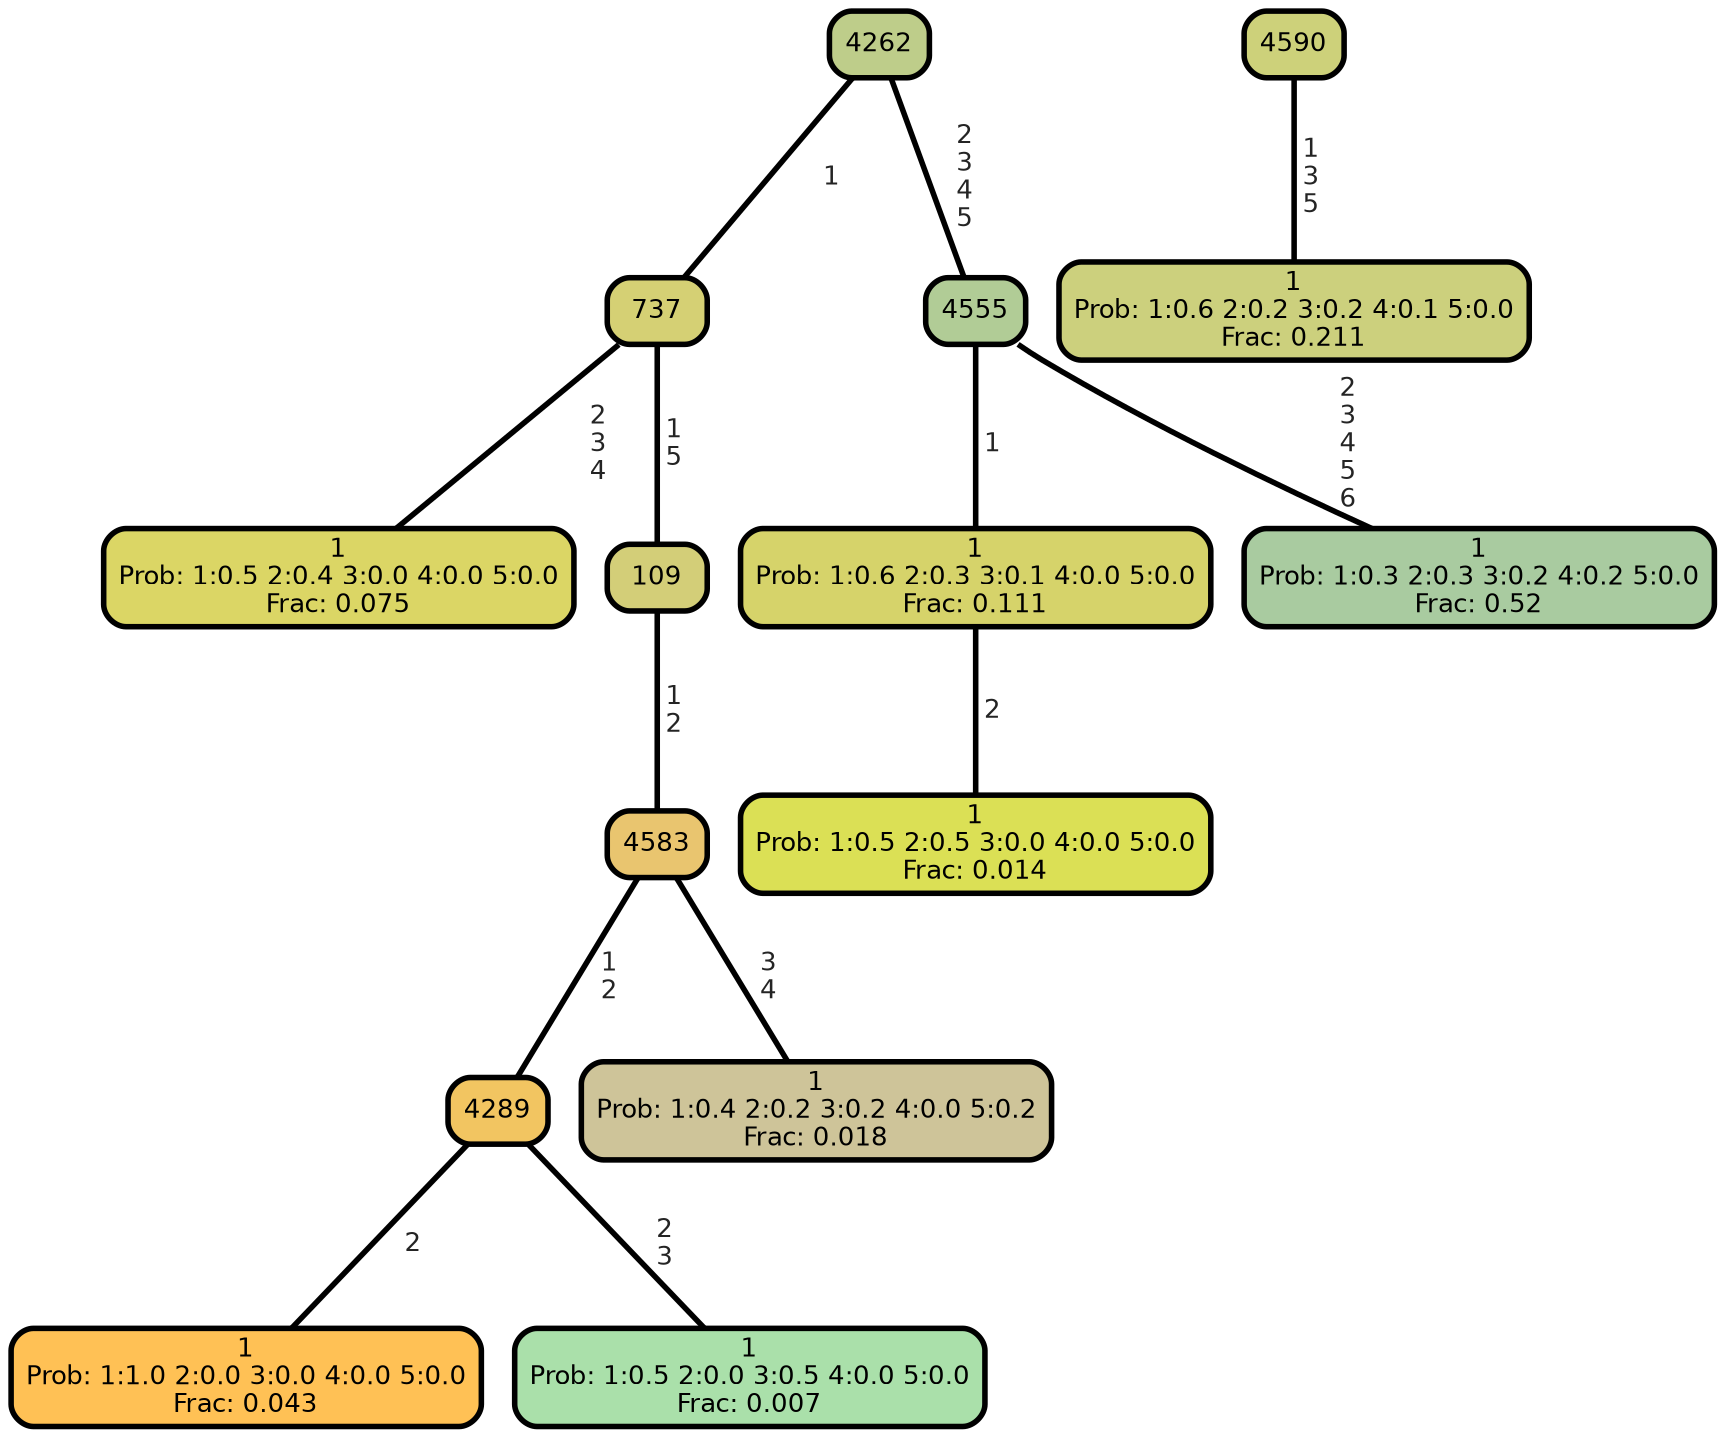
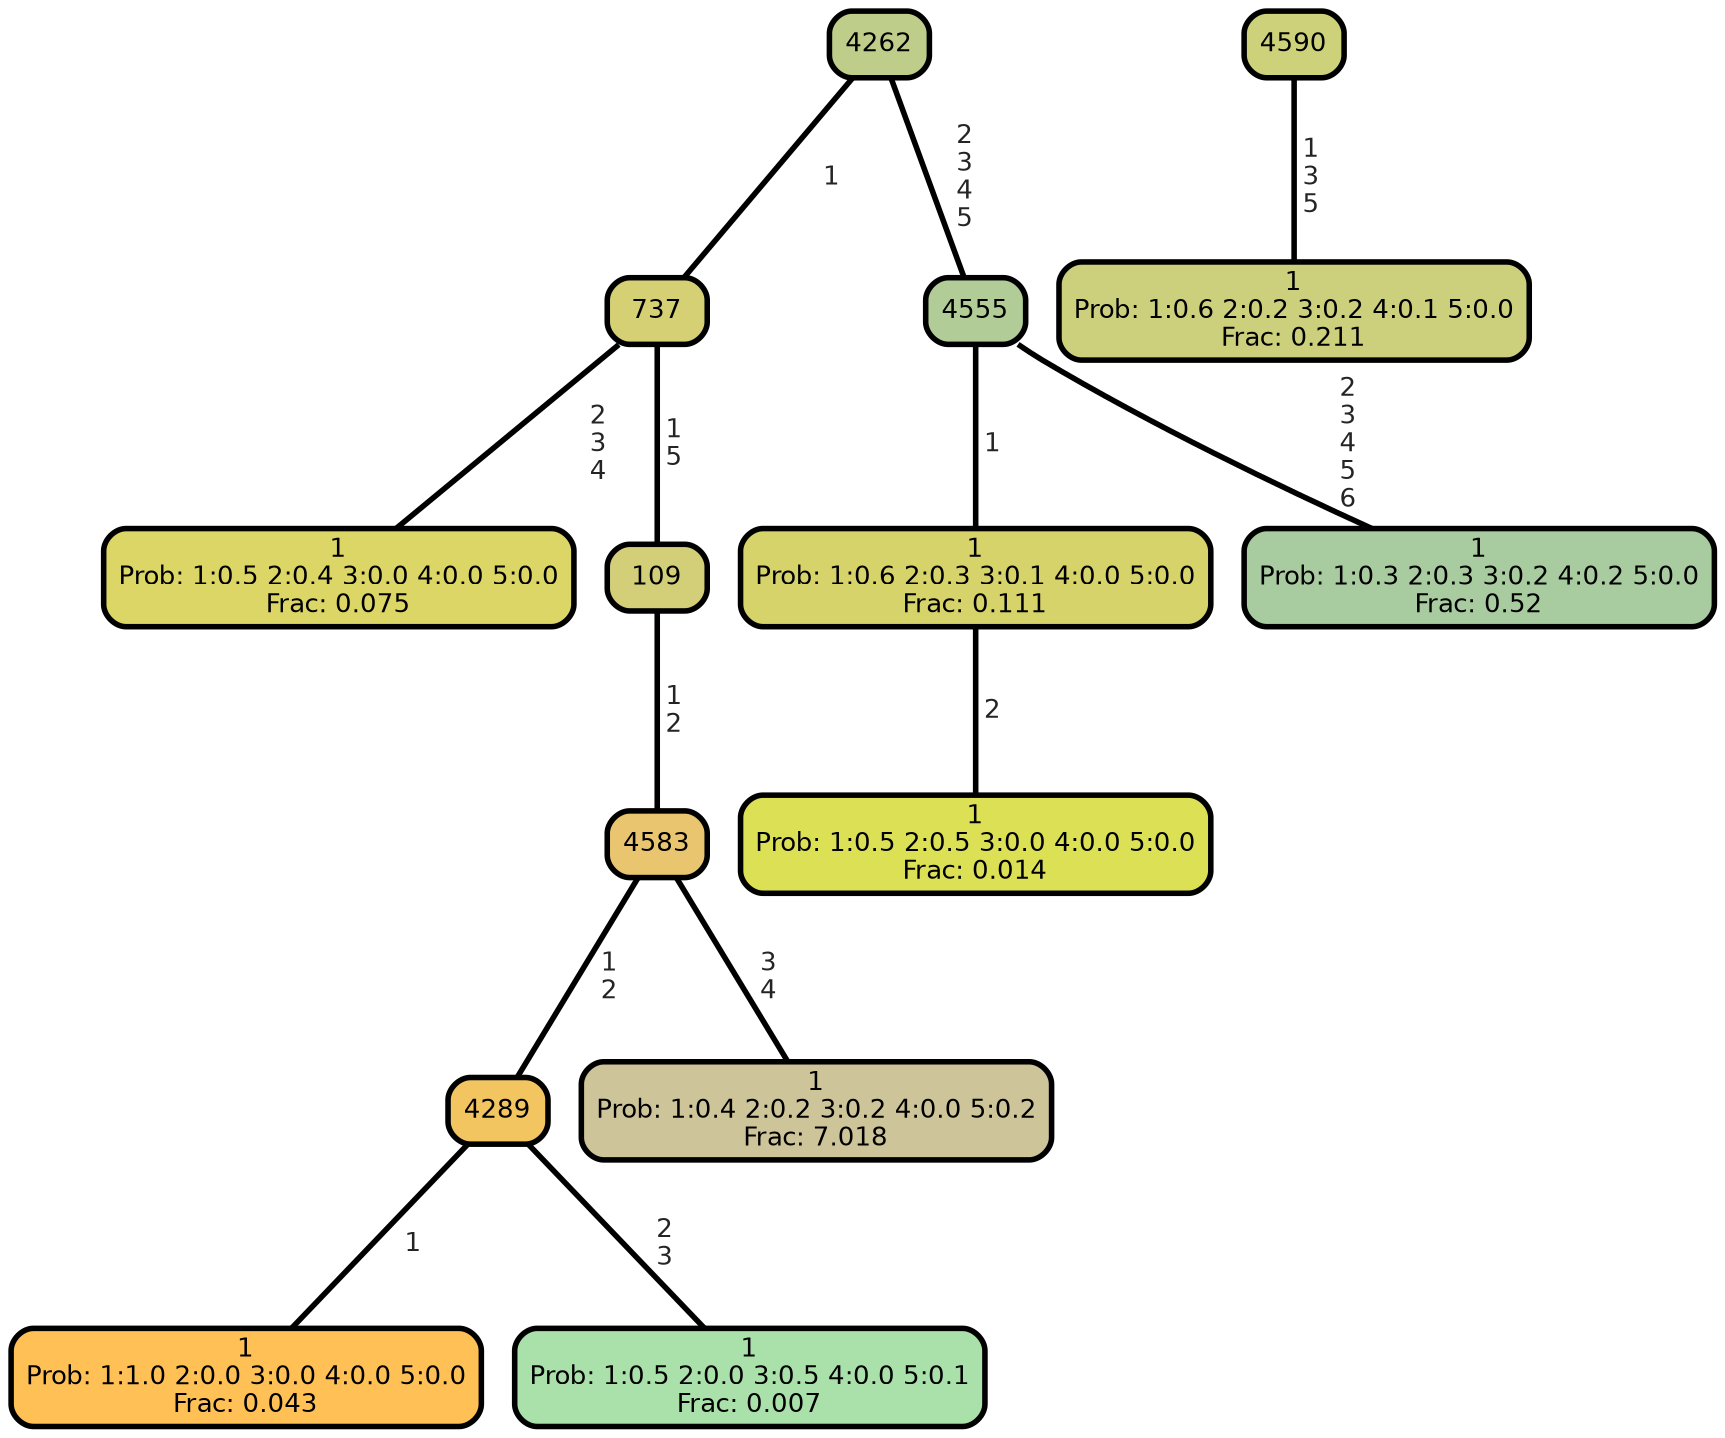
node "1 Prob: 1:0.4 2:0.2 3:0.2 4:0.0 5:0.2 Frac: 0.018": label "1 Prob: 1:0.4 2:0.2 3:0.2 4:0.0 5:0.2 Frac: 0.018" -> "1 Prob: 1:0.4 2:0.2 3:0.2 4:0.0 5:0.2 Frac: 7.018"
edge "4289" -- "1 Prob: 1:1.0 2:0.0 3:0.0 4:0.0 5:0.0 Frac: 0.043": label " 2" -> " 1"
node "1 Prob: 1:0.5 2:0.0 3:0.5 4:0.0 5:0.0 Frac: 0.007": label "1 Prob: 1:0.5 2:0.0 3:0.5 4:0.0 5:0.0 Frac: 0.007" -> "1 Prob: 1:0.5 2:0.0 3:0.5 4:0.0 5:0.1 Frac: 0.007"
